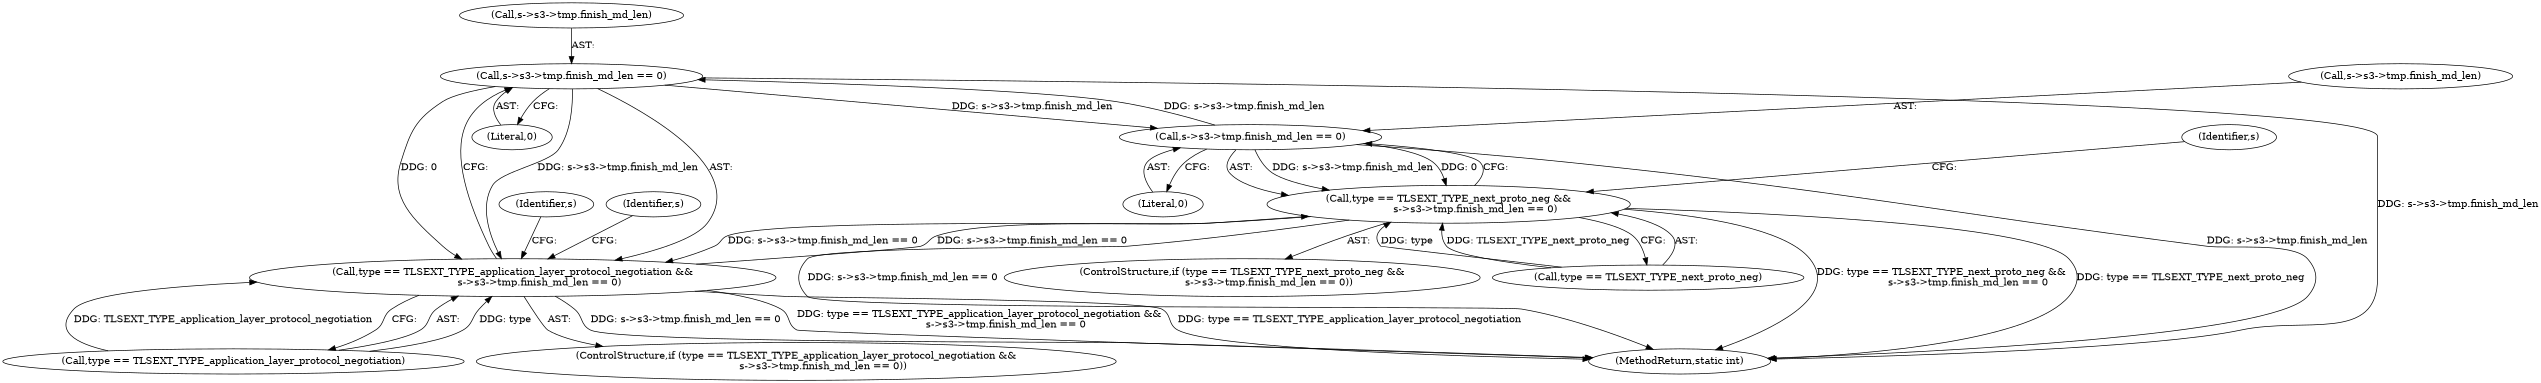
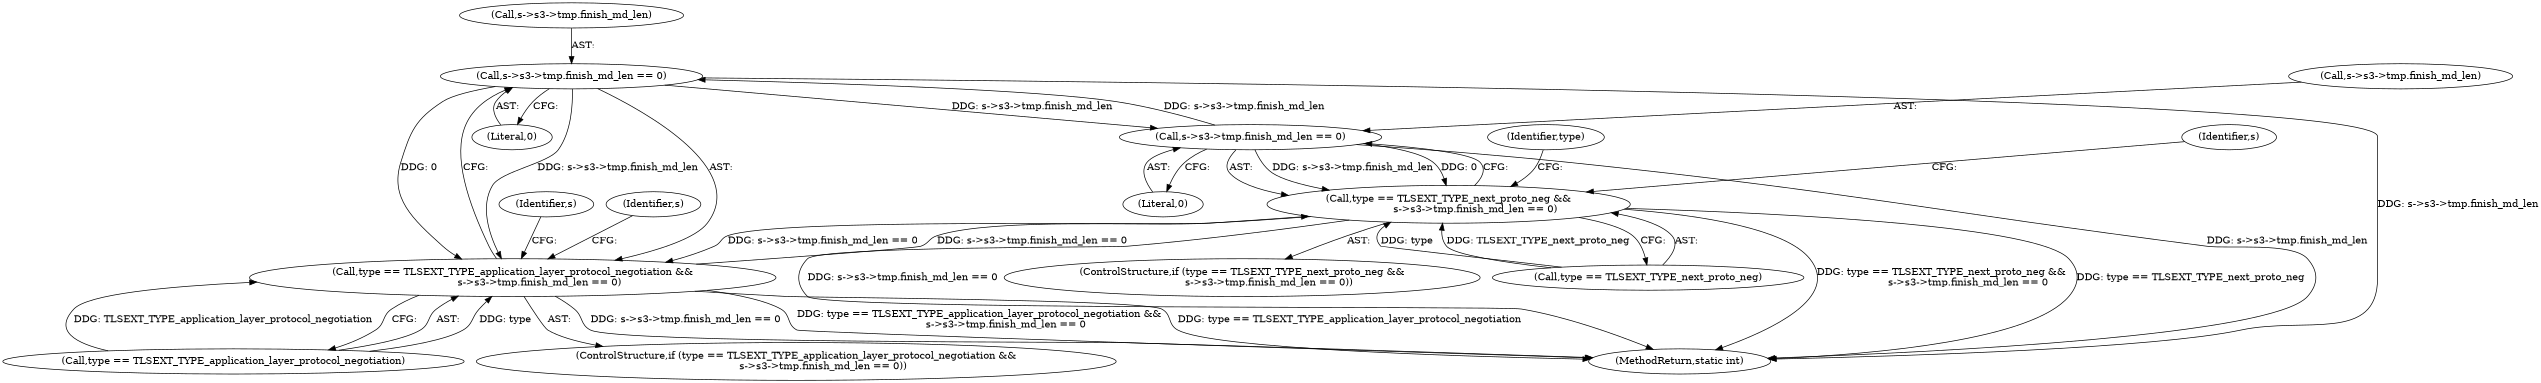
node "(Identifier,type)": added
